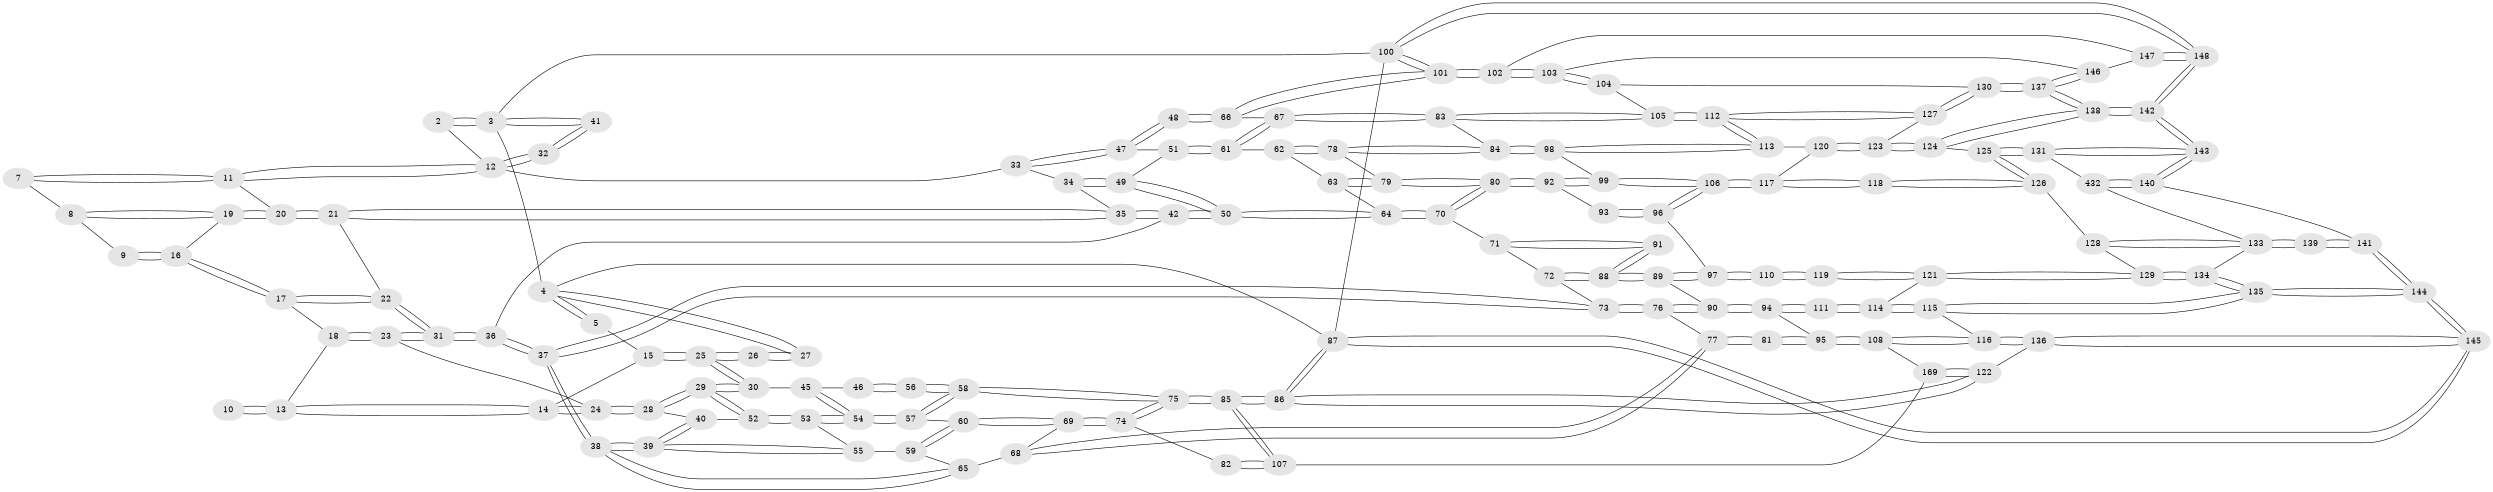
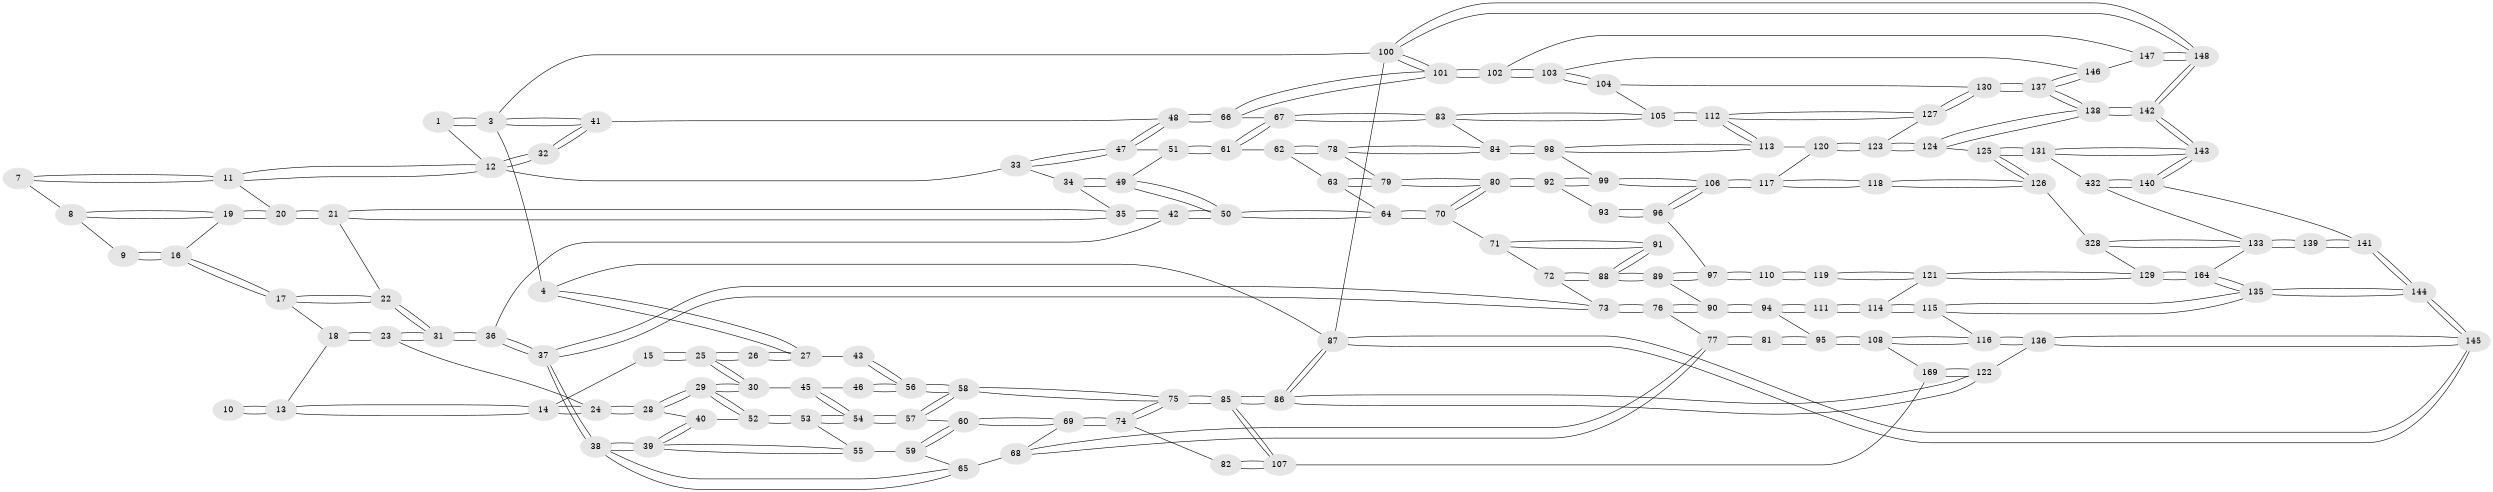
edge "48" -- "41": added
node "2": label "2" -> "1"
node "128": label "128" -> "328"
node "134": label "134" -> "164"
node "5": removed
node "43": added
